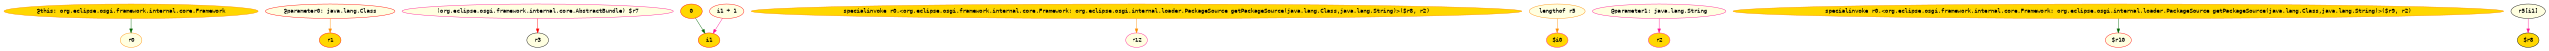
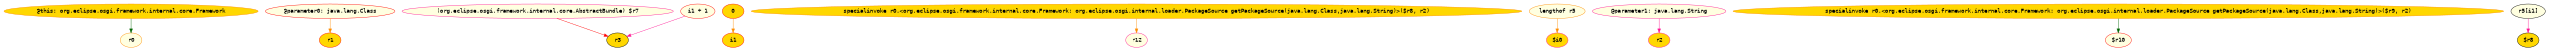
edge "0" -> "i1": color darkgreen -> darkorange
edge "i1 + 1" -> "i1": now "i1 + 1" -> "r3"
node "r3": fillcolor lightyellow -> gold
